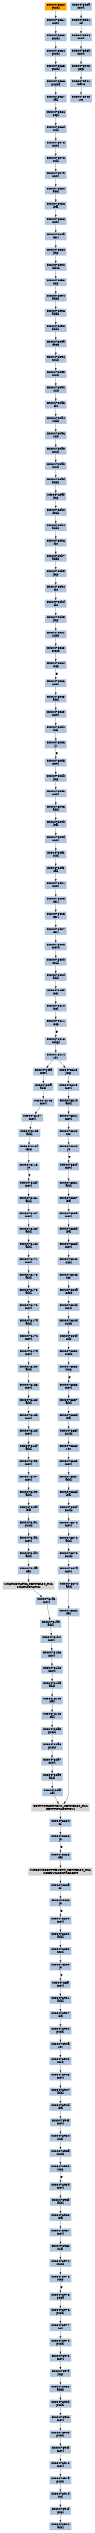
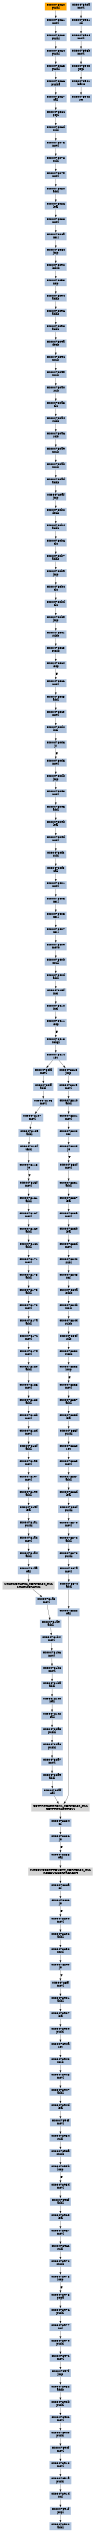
edge "0x00478842 subl" -> "0x00478848 xorl": added
